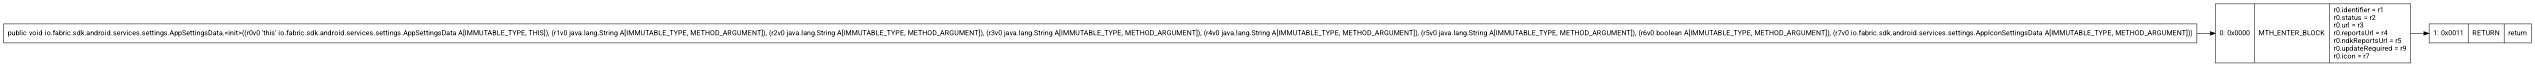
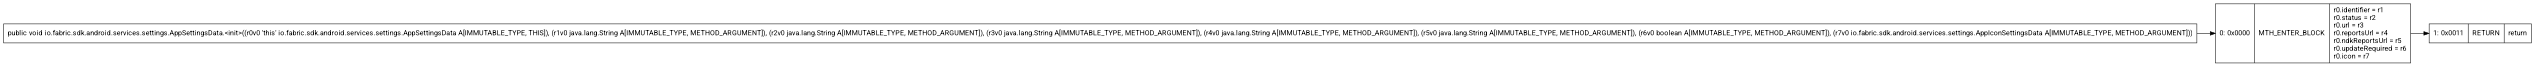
node "0: 0x0000": text "r0.updateRequired = r9" -> "r0.updateRequired = r6"
